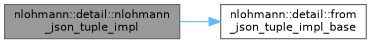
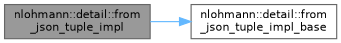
node "nlohmann::detail::nlohmann _json_tuple_impl": label "nlohmann::detail::nlohmann _json_tuple_impl" -> "nlohmann::detail::from _json_tuple_impl"
